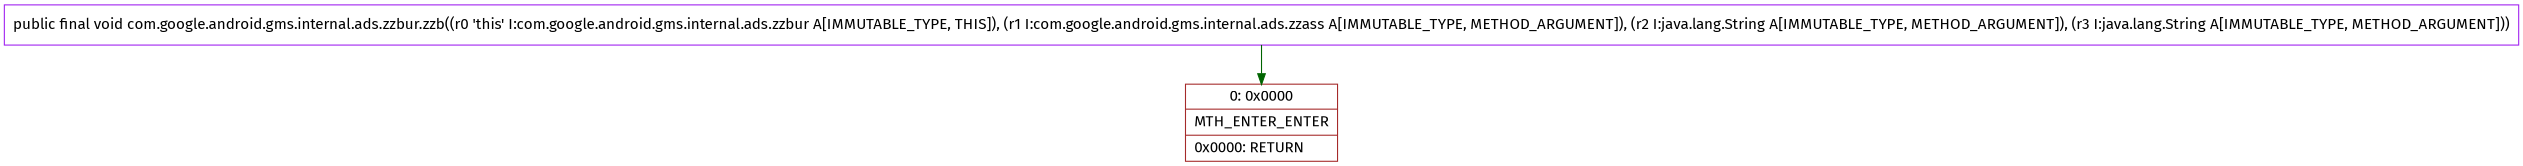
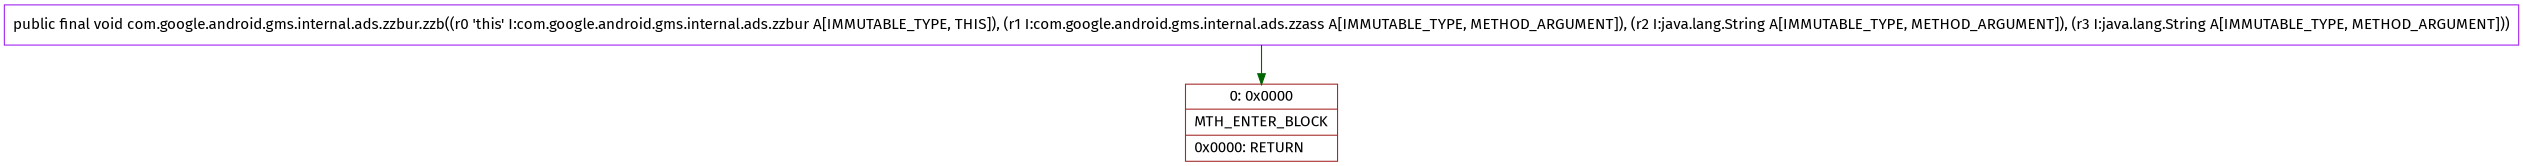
node "0: 0x0000": text "MTH_ENTER_ENTER" -> "MTH_ENTER_BLOCK"
